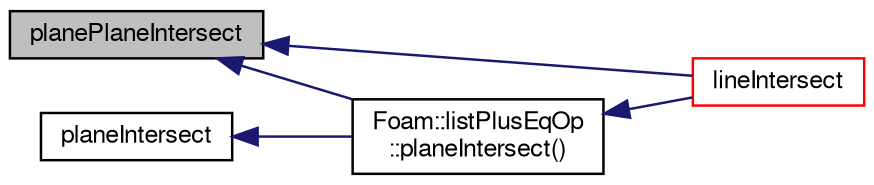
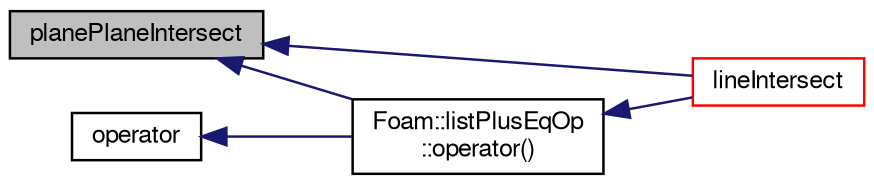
node "planeIntersect": label "planeIntersect" -> "operator"
node "Foam::listPlusEqOp ::planeIntersect()": label "Foam::listPlusEqOp ::planeIntersect()" -> "Foam::listPlusEqOp ::operator()"
